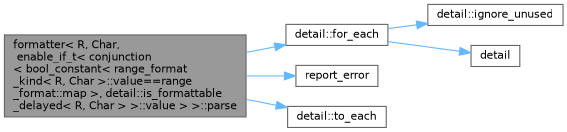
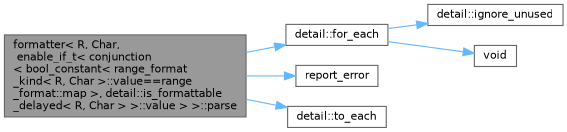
node "detail": label "detail" -> "void"
